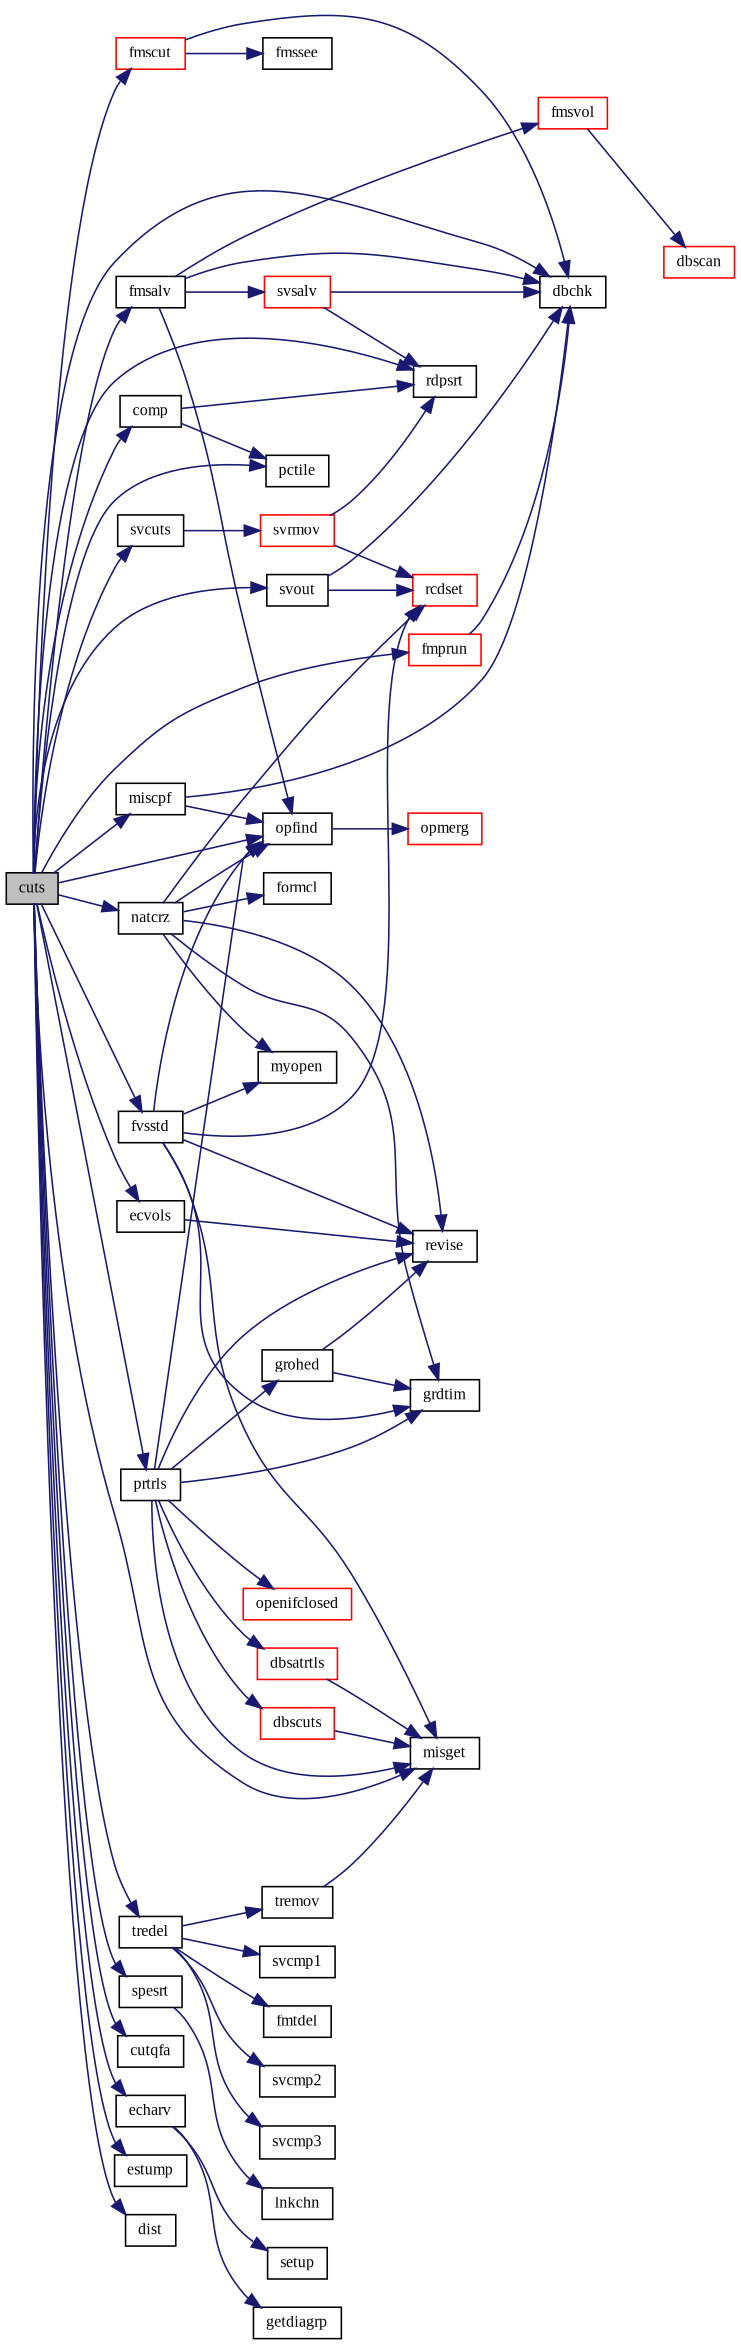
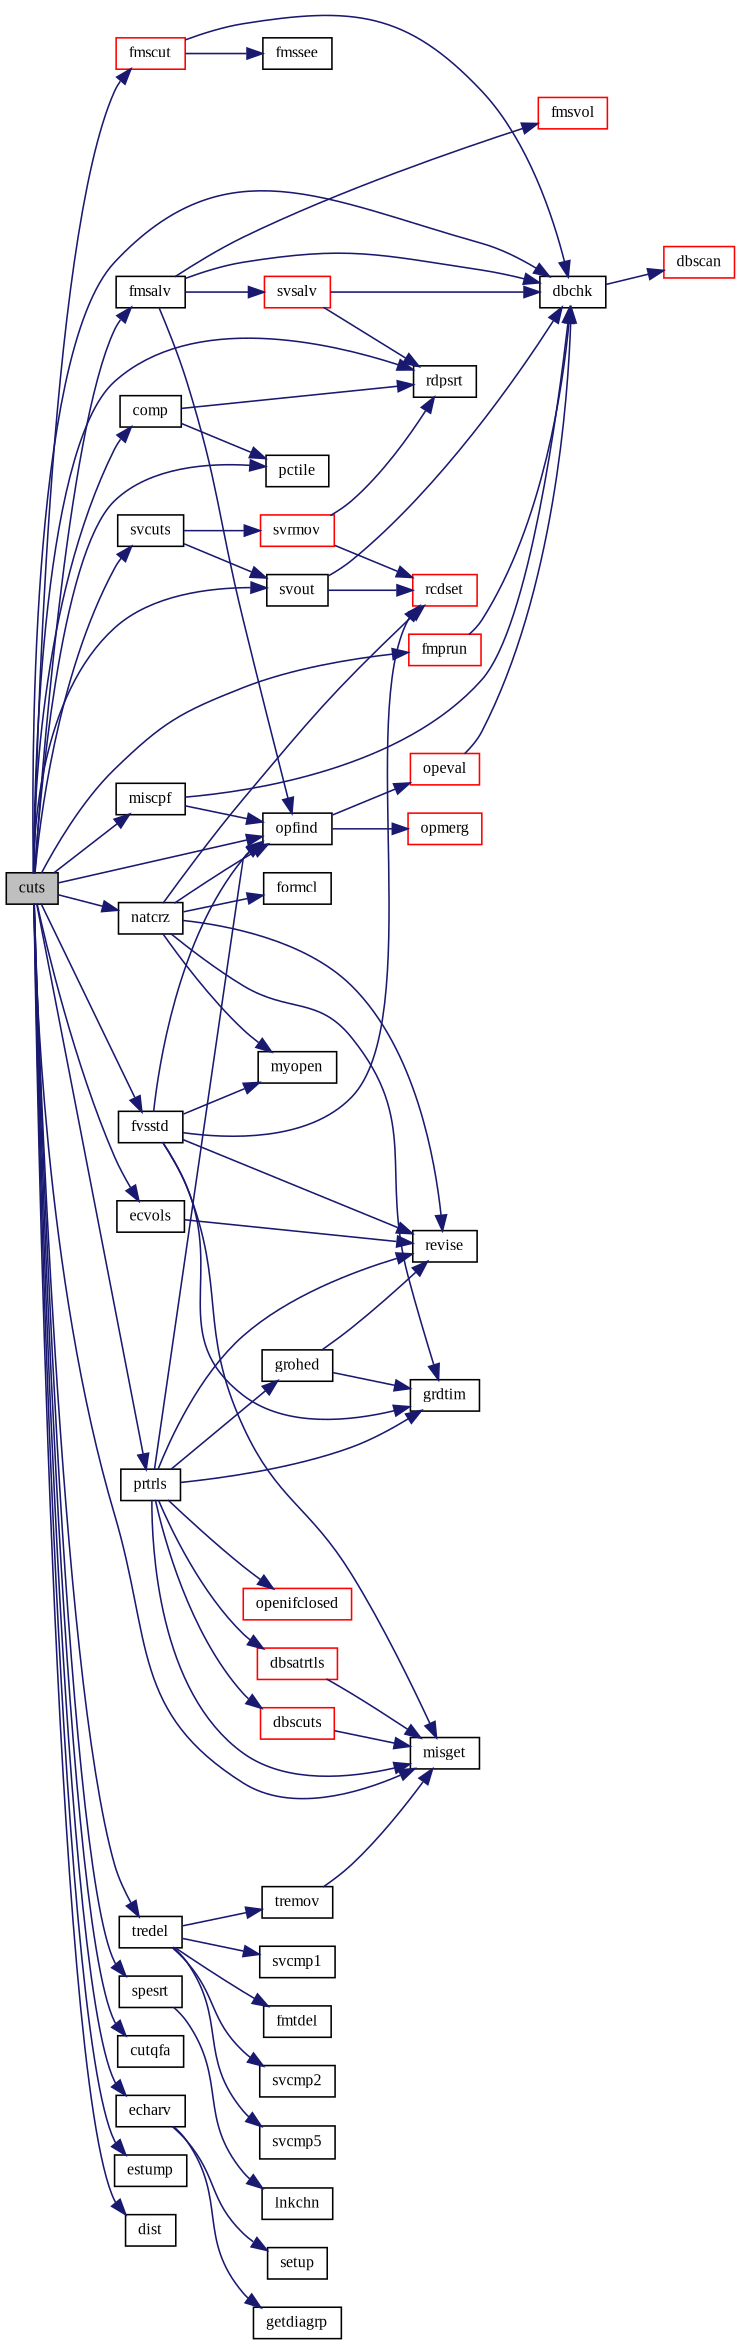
edge "fmsvol" -> "dbscan": now "dbchk" -> "dbscan"
edge "svcuts" -> "svout": added
node "opeval": added
node "svcmp3": label "svcmp3" -> "svcmp5"
